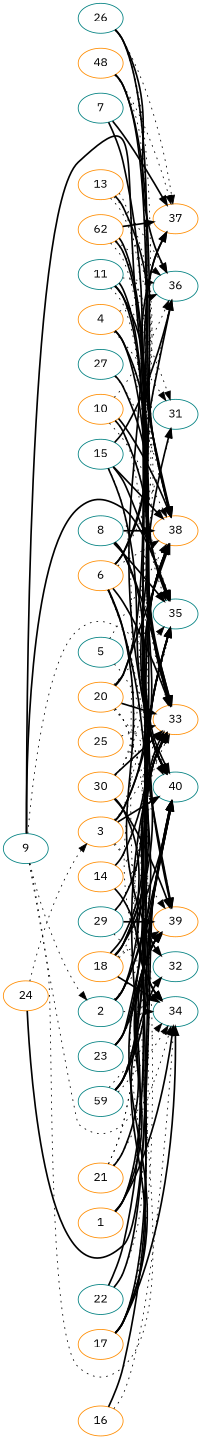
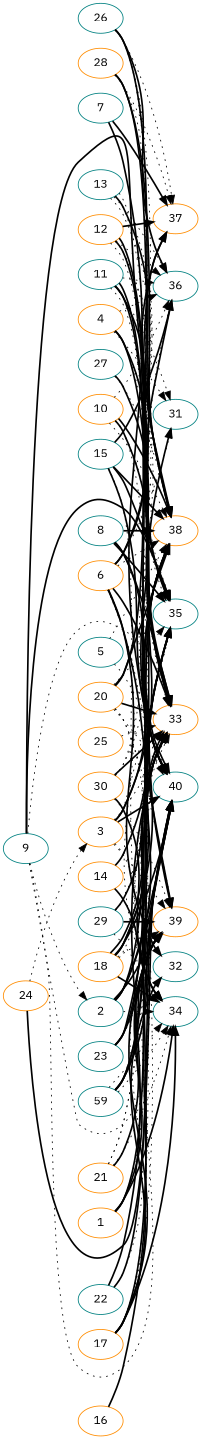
node "48": label "48" -> "28"
node "13": color darkorange -> teal
node "62": label "62" -> "12"
edge "30" -> "39": style bold -> dotted
edge "2" -> "39": style dotted -> bold
edge "16" -> "34": removed
